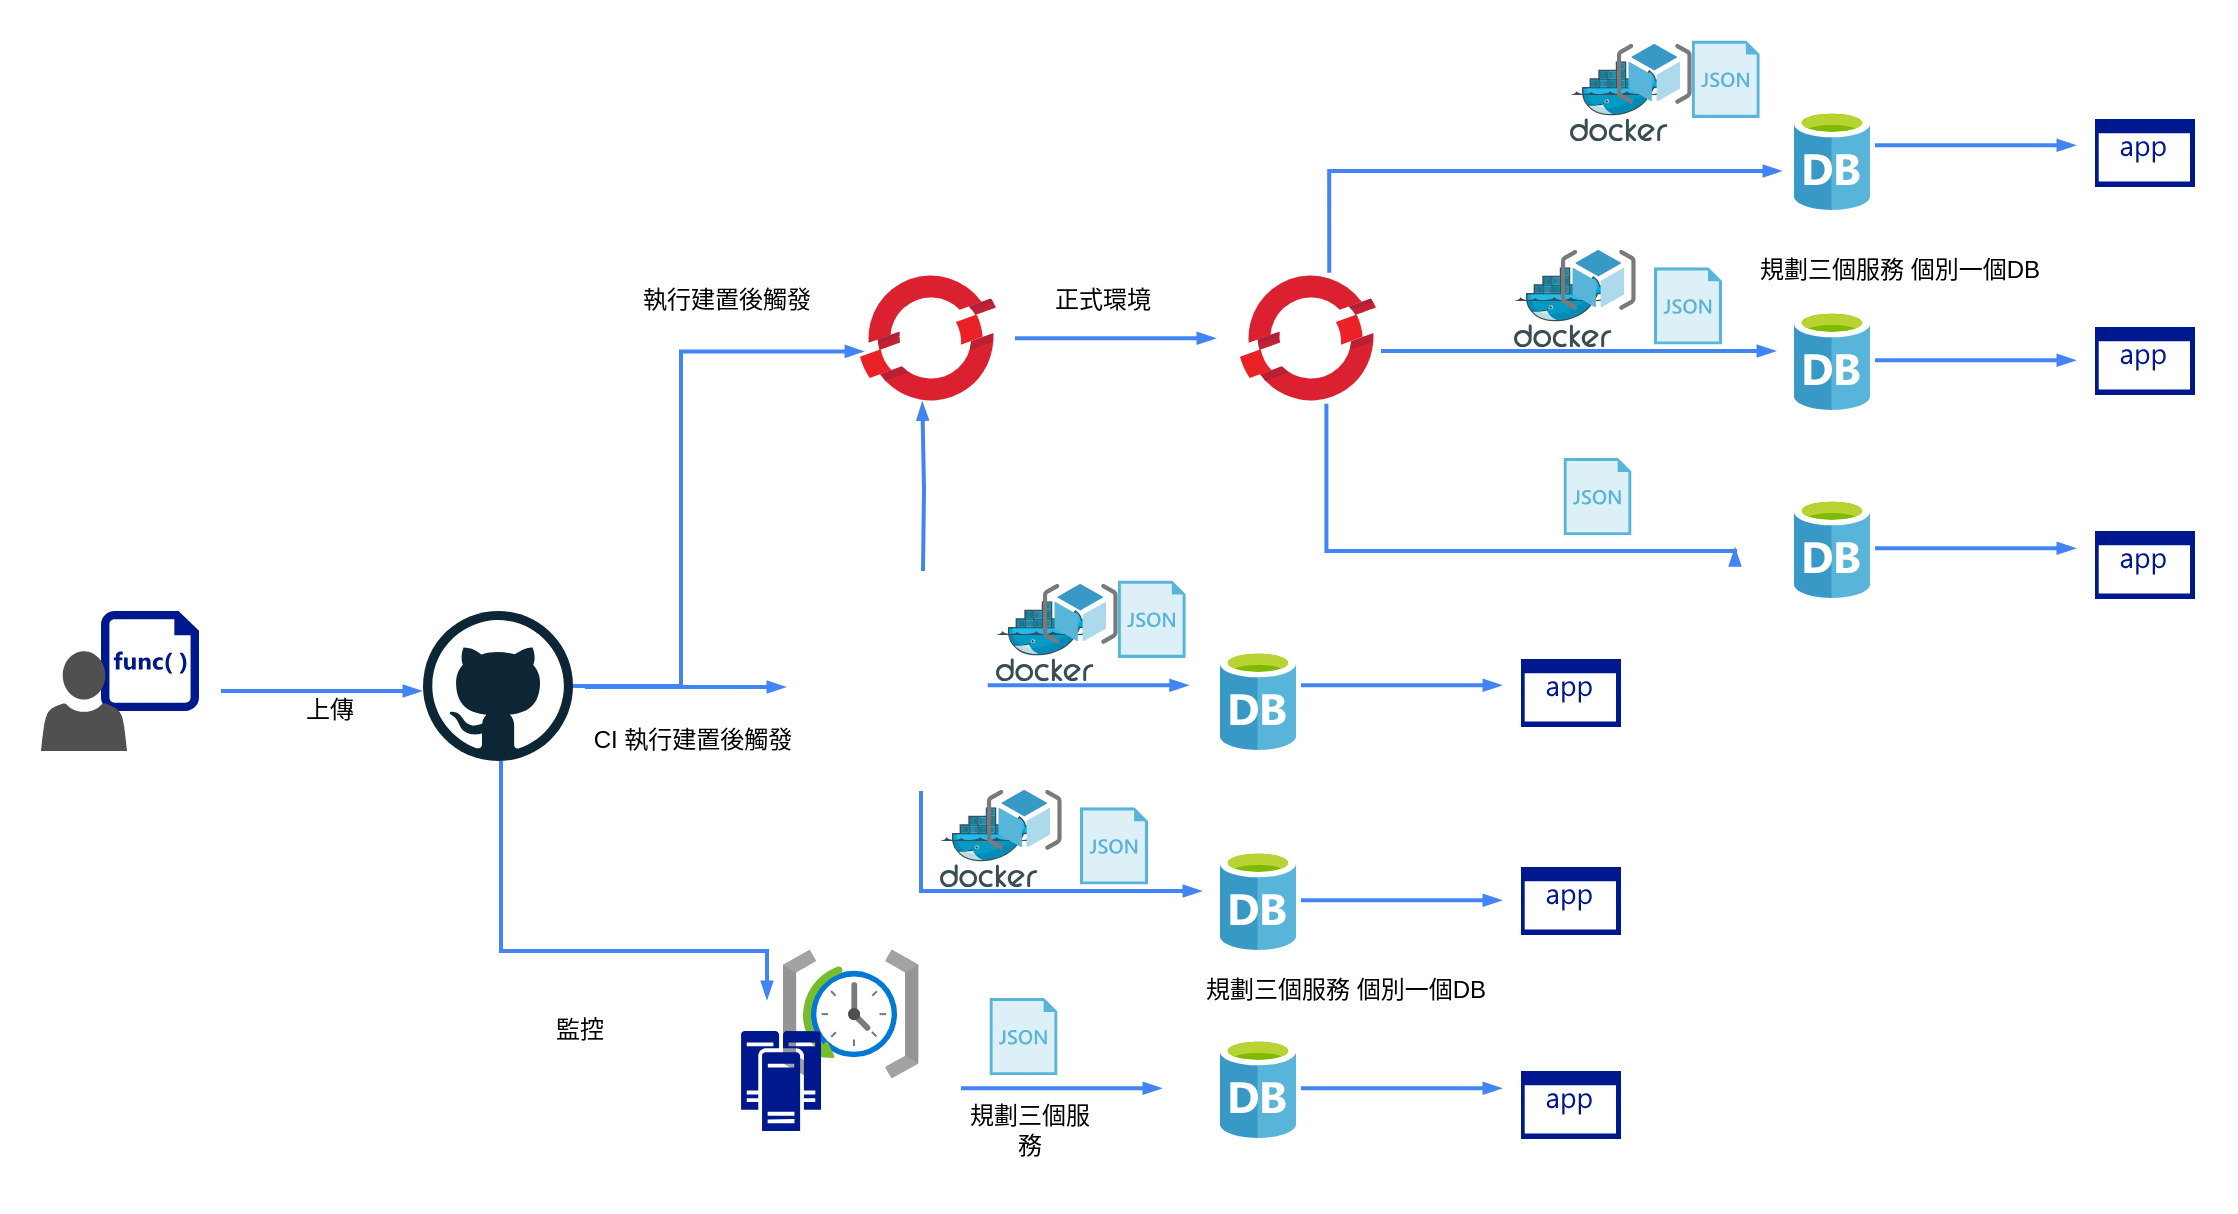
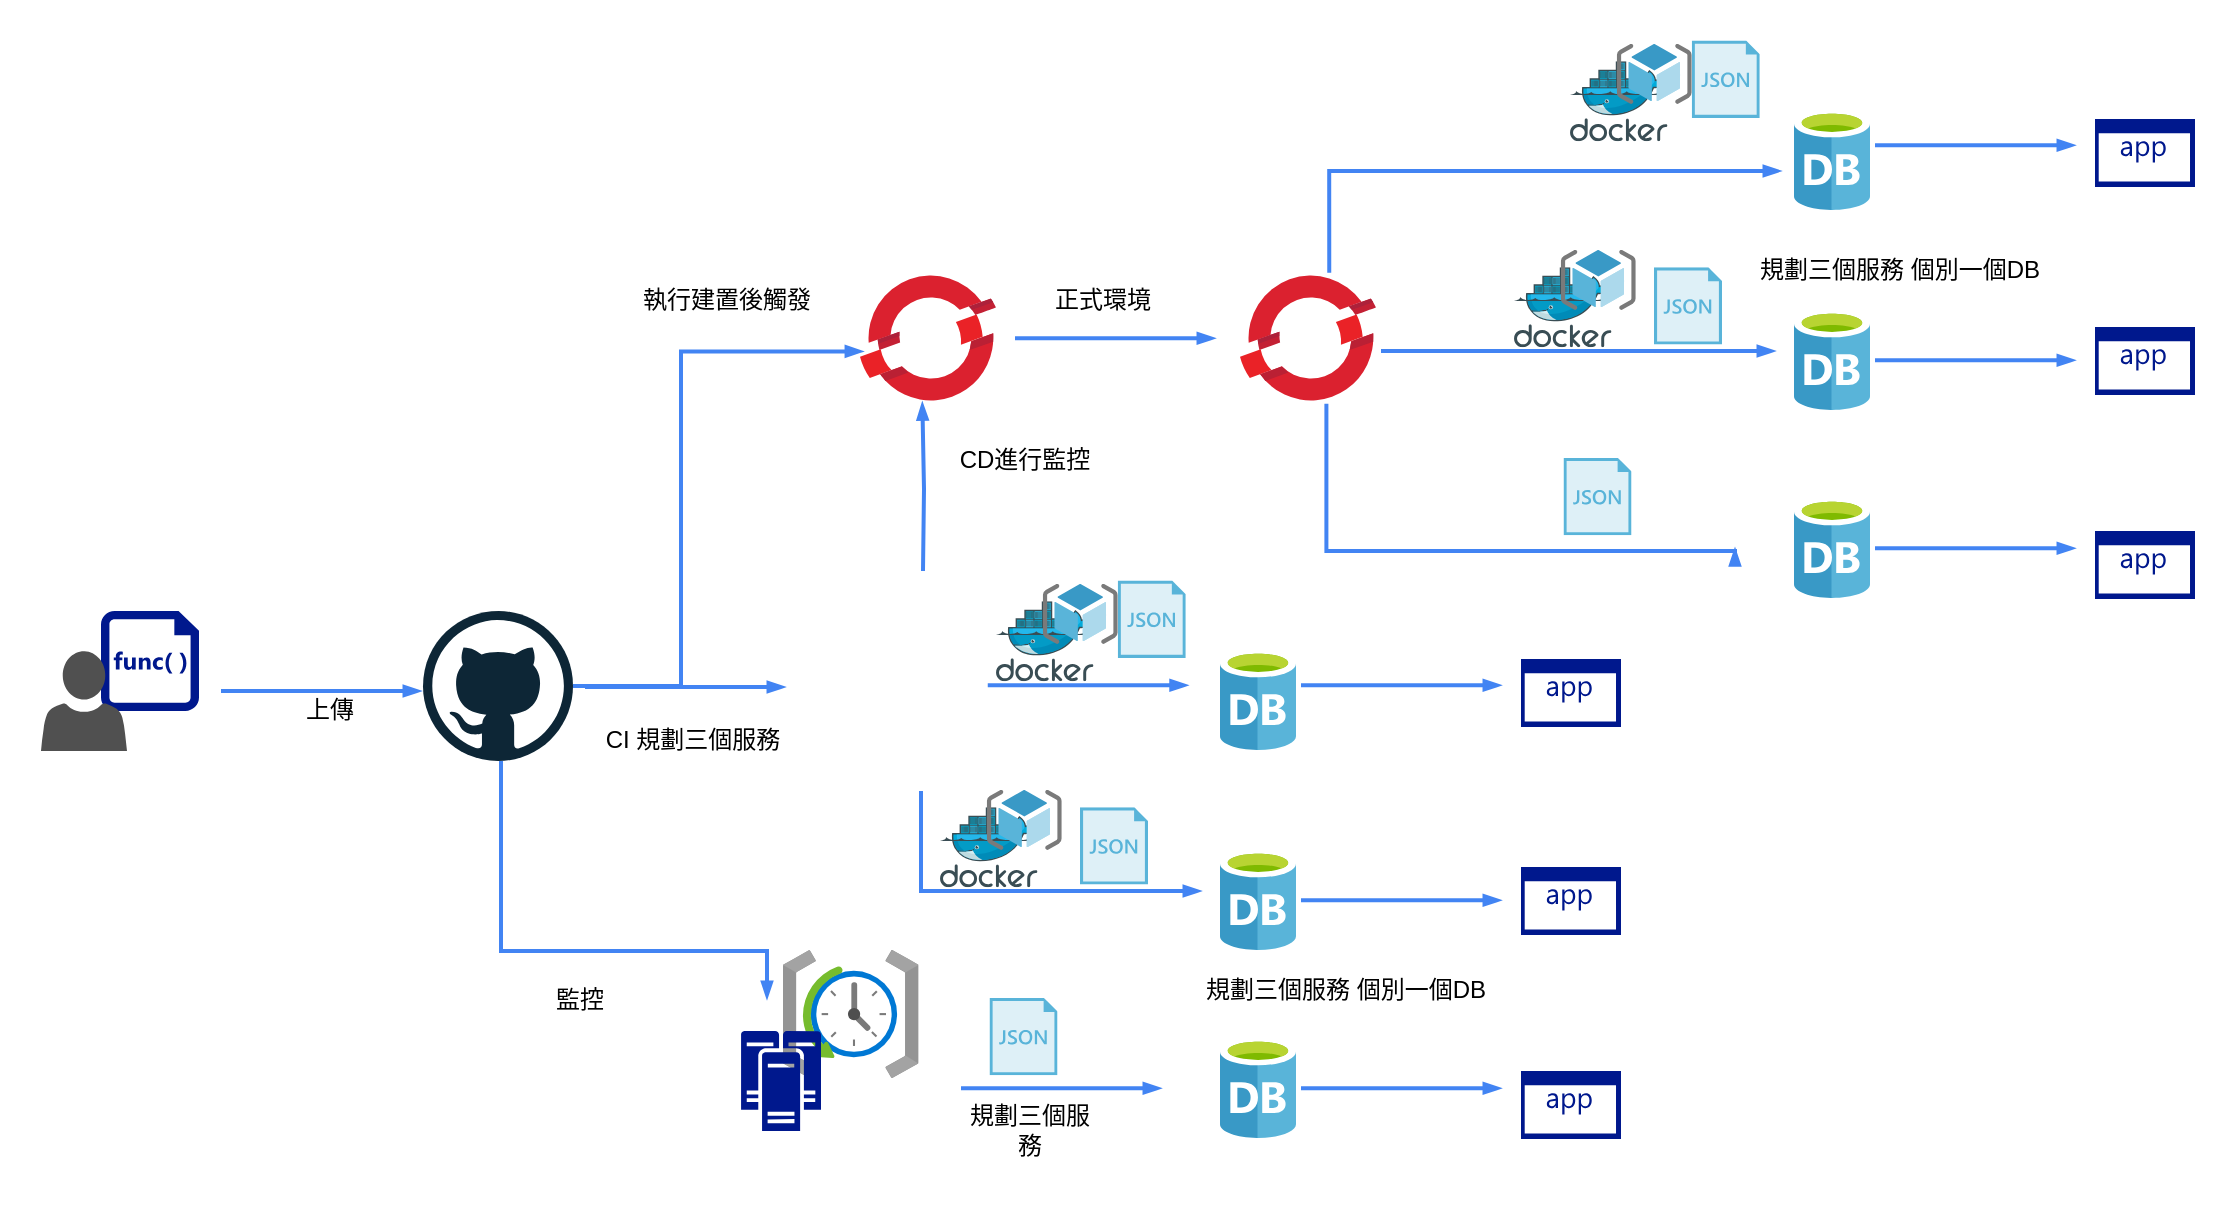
node "CD進行監控": added
node "CI 執行建置後觸發": label "CI 執行建置後觸發" -> "CI 規劃三個服務"
node "監控": moved (581, 1031) -> (581, 1001)
